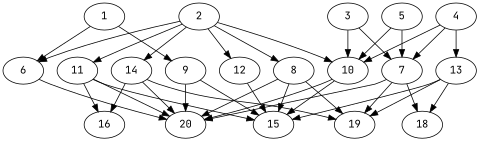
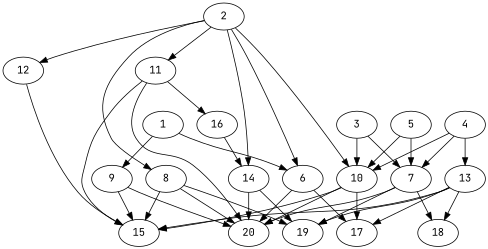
edge "14" -> "16": reversed
node "17": added
